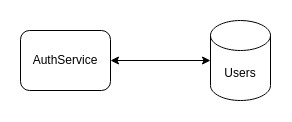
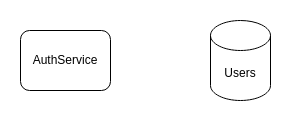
edge "AuthService" -- "Users": removed
